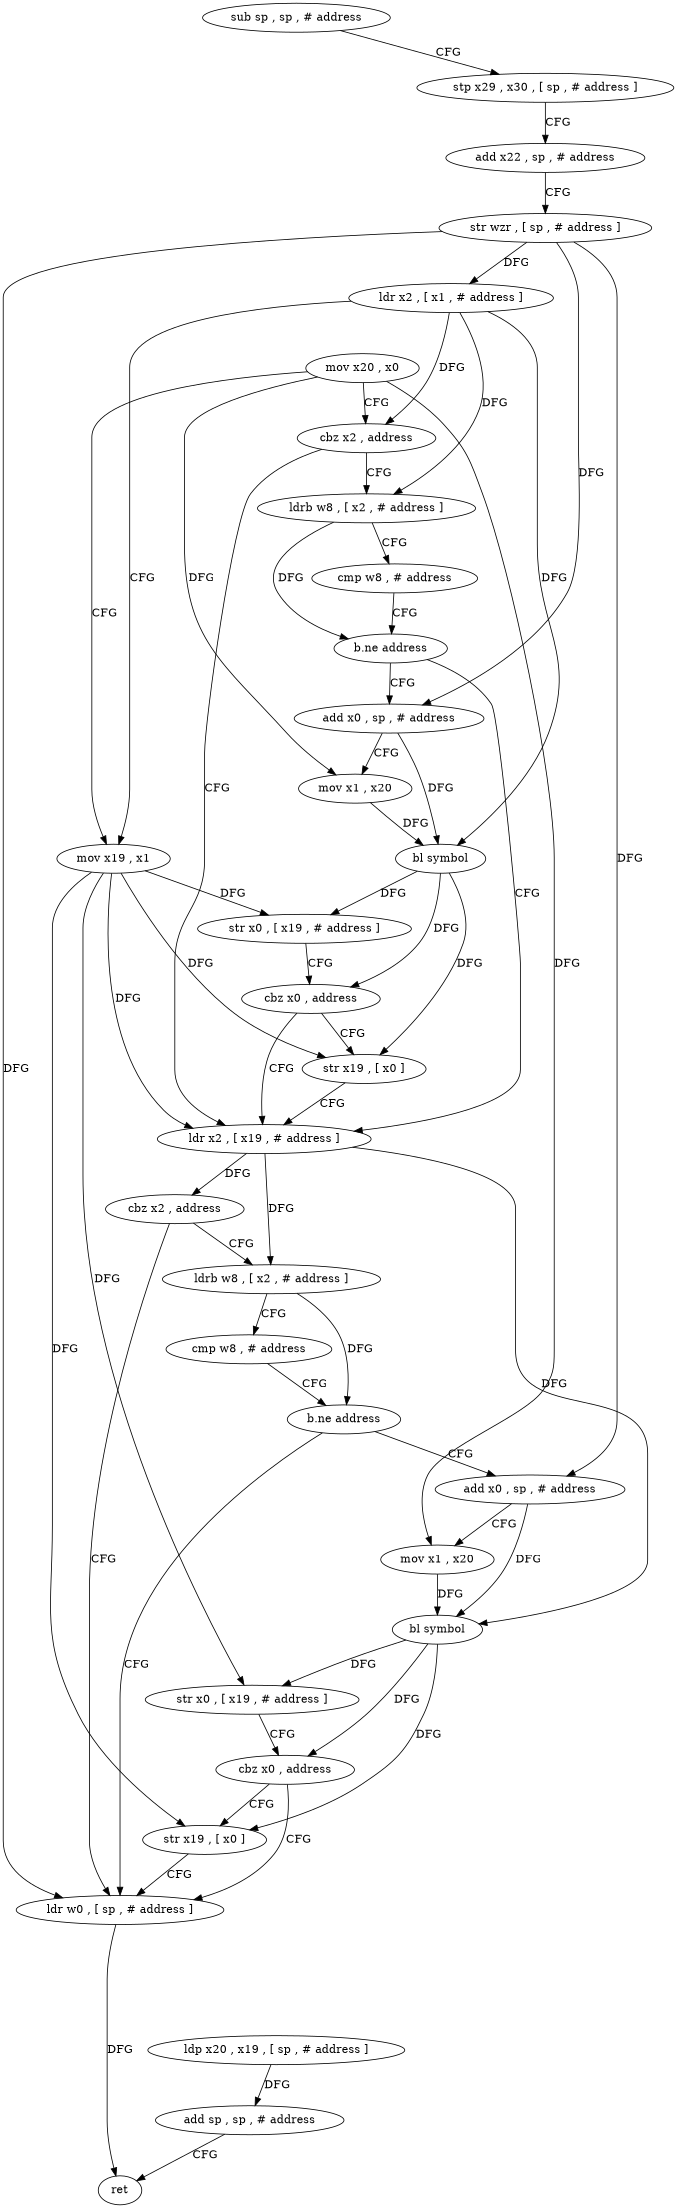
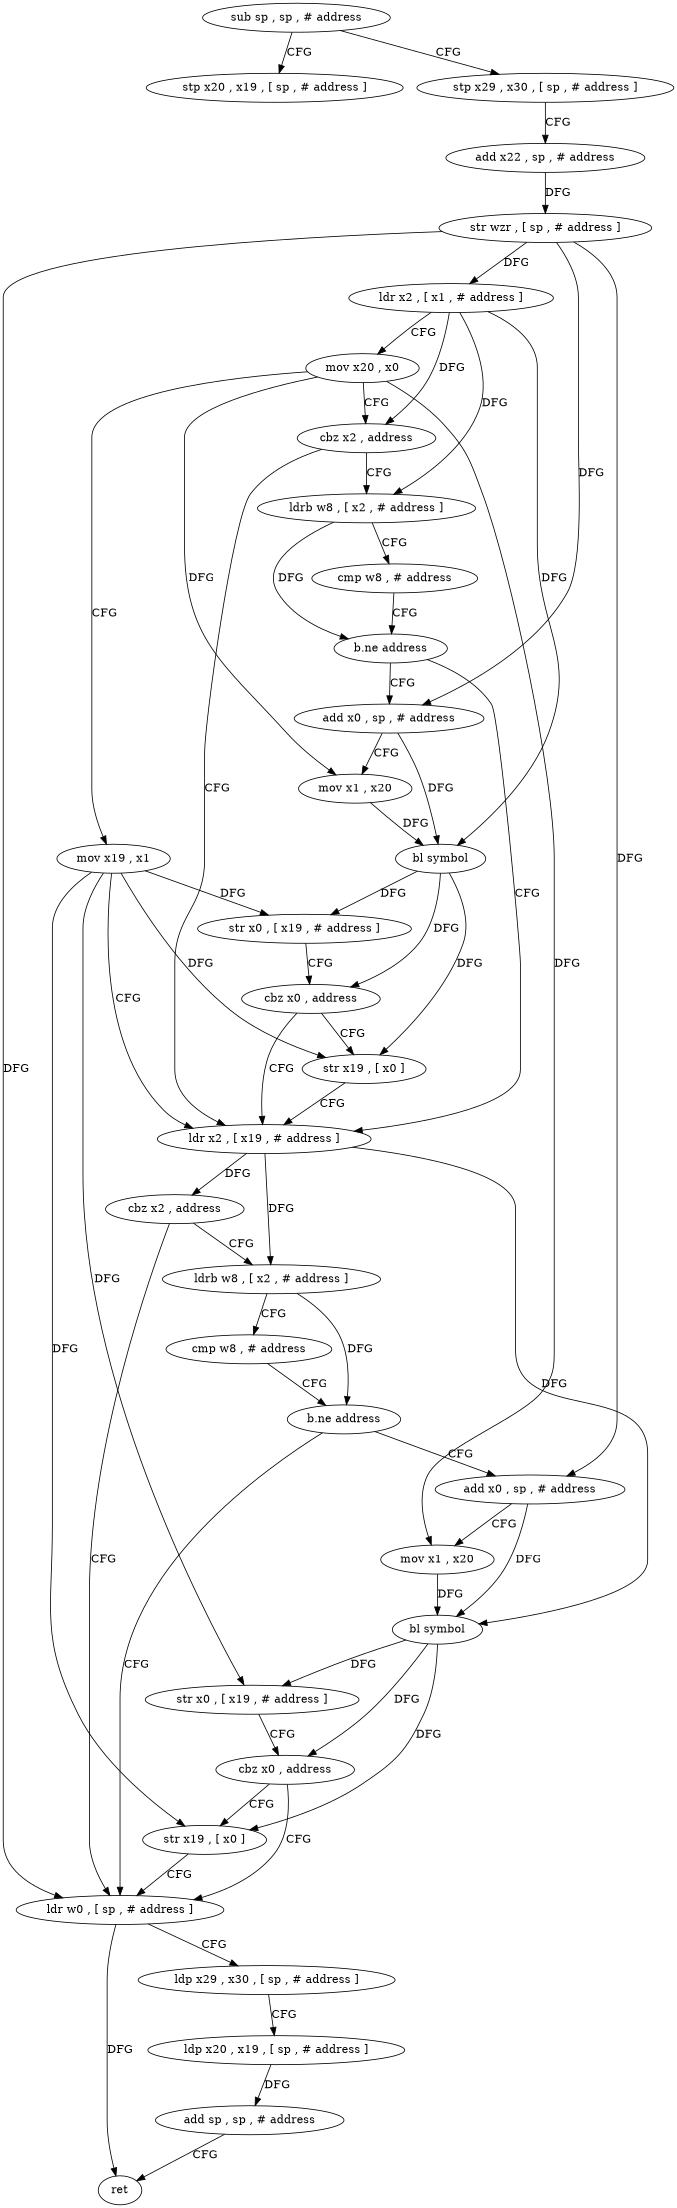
node "stp x20 , x19 , [ sp , # address ]": added
edge "add x22 , sp , # address" -> "str wzr , [ sp , # address ]": label "CFG" -> "DFG"
edge "ldr x2 , [ x1 , # address ]" -> "mov x19 , x1": now "ldr x2 , [ x1 , # address ]" -> "mov x20 , x0"
edge "mov x19 , x1" -> "ldr x2 , [ x19 , # address ]": label "DFG" -> "CFG"
node "ldp x29 , x30 , [ sp , # address ]": added
